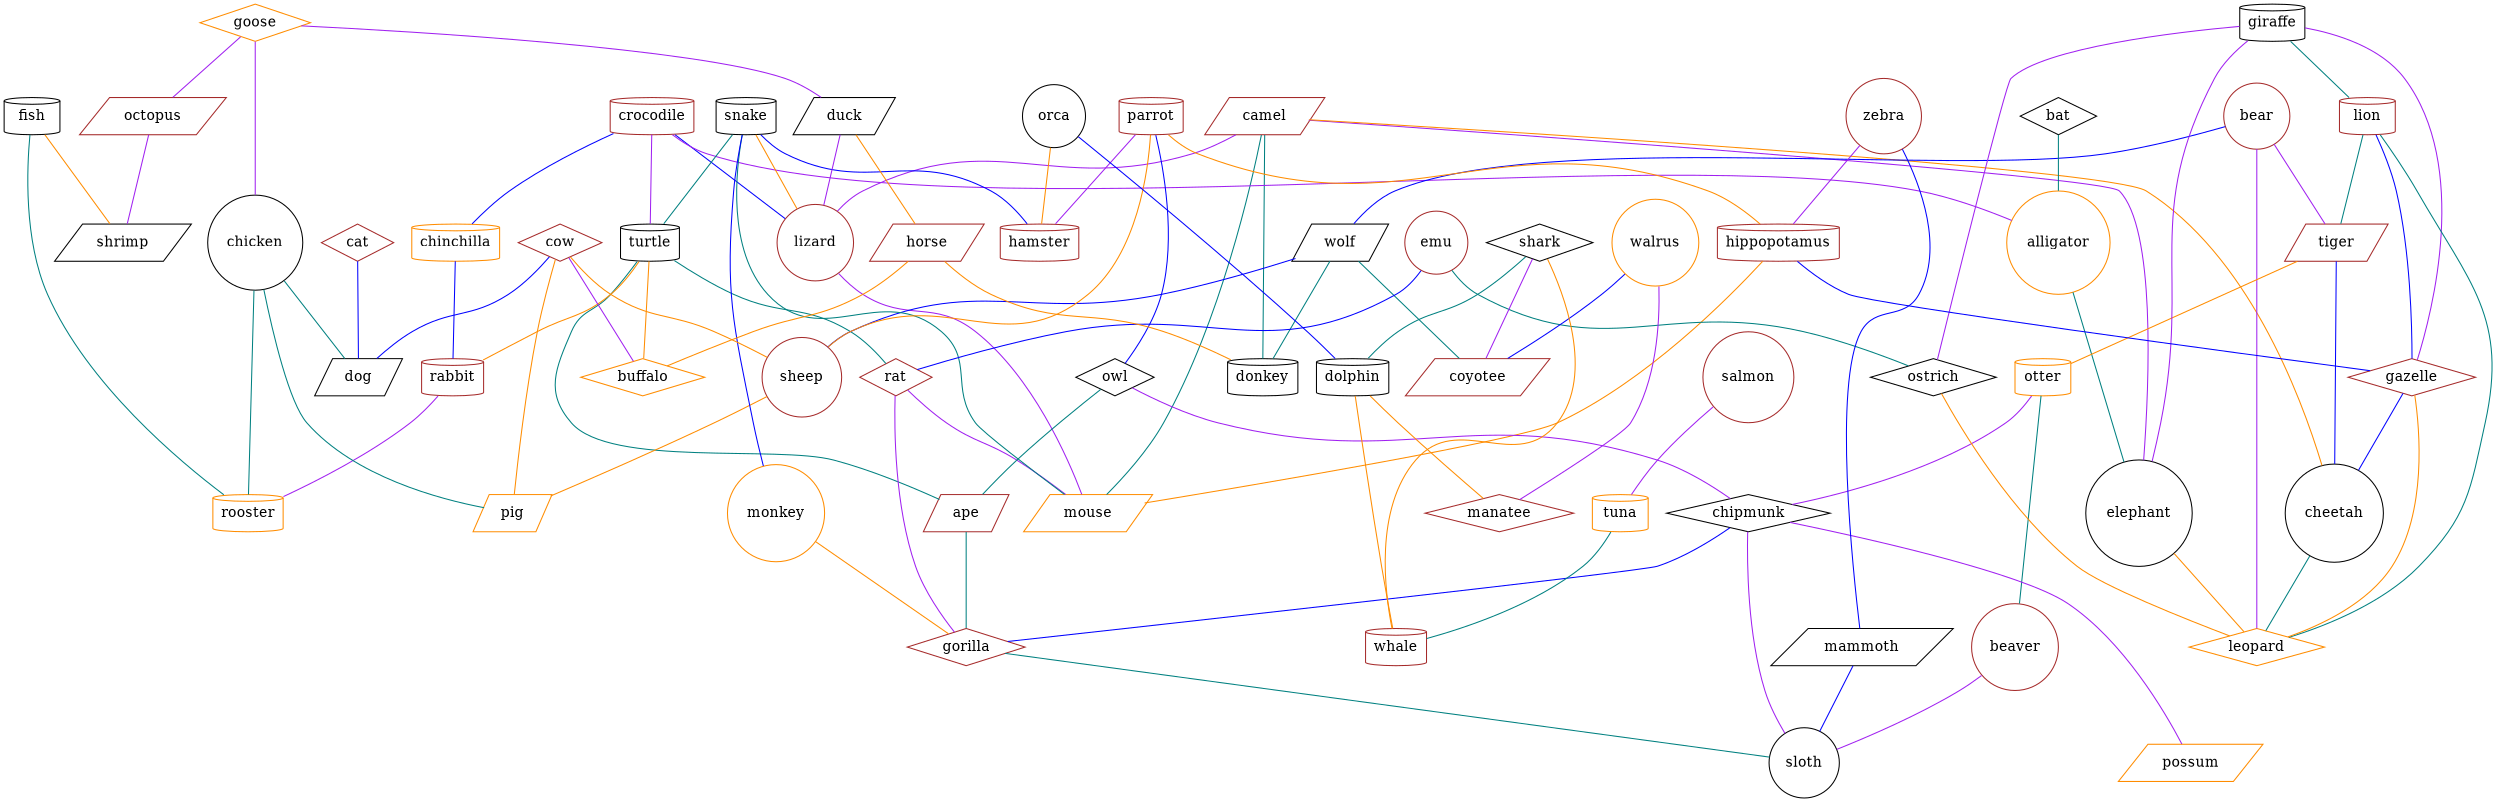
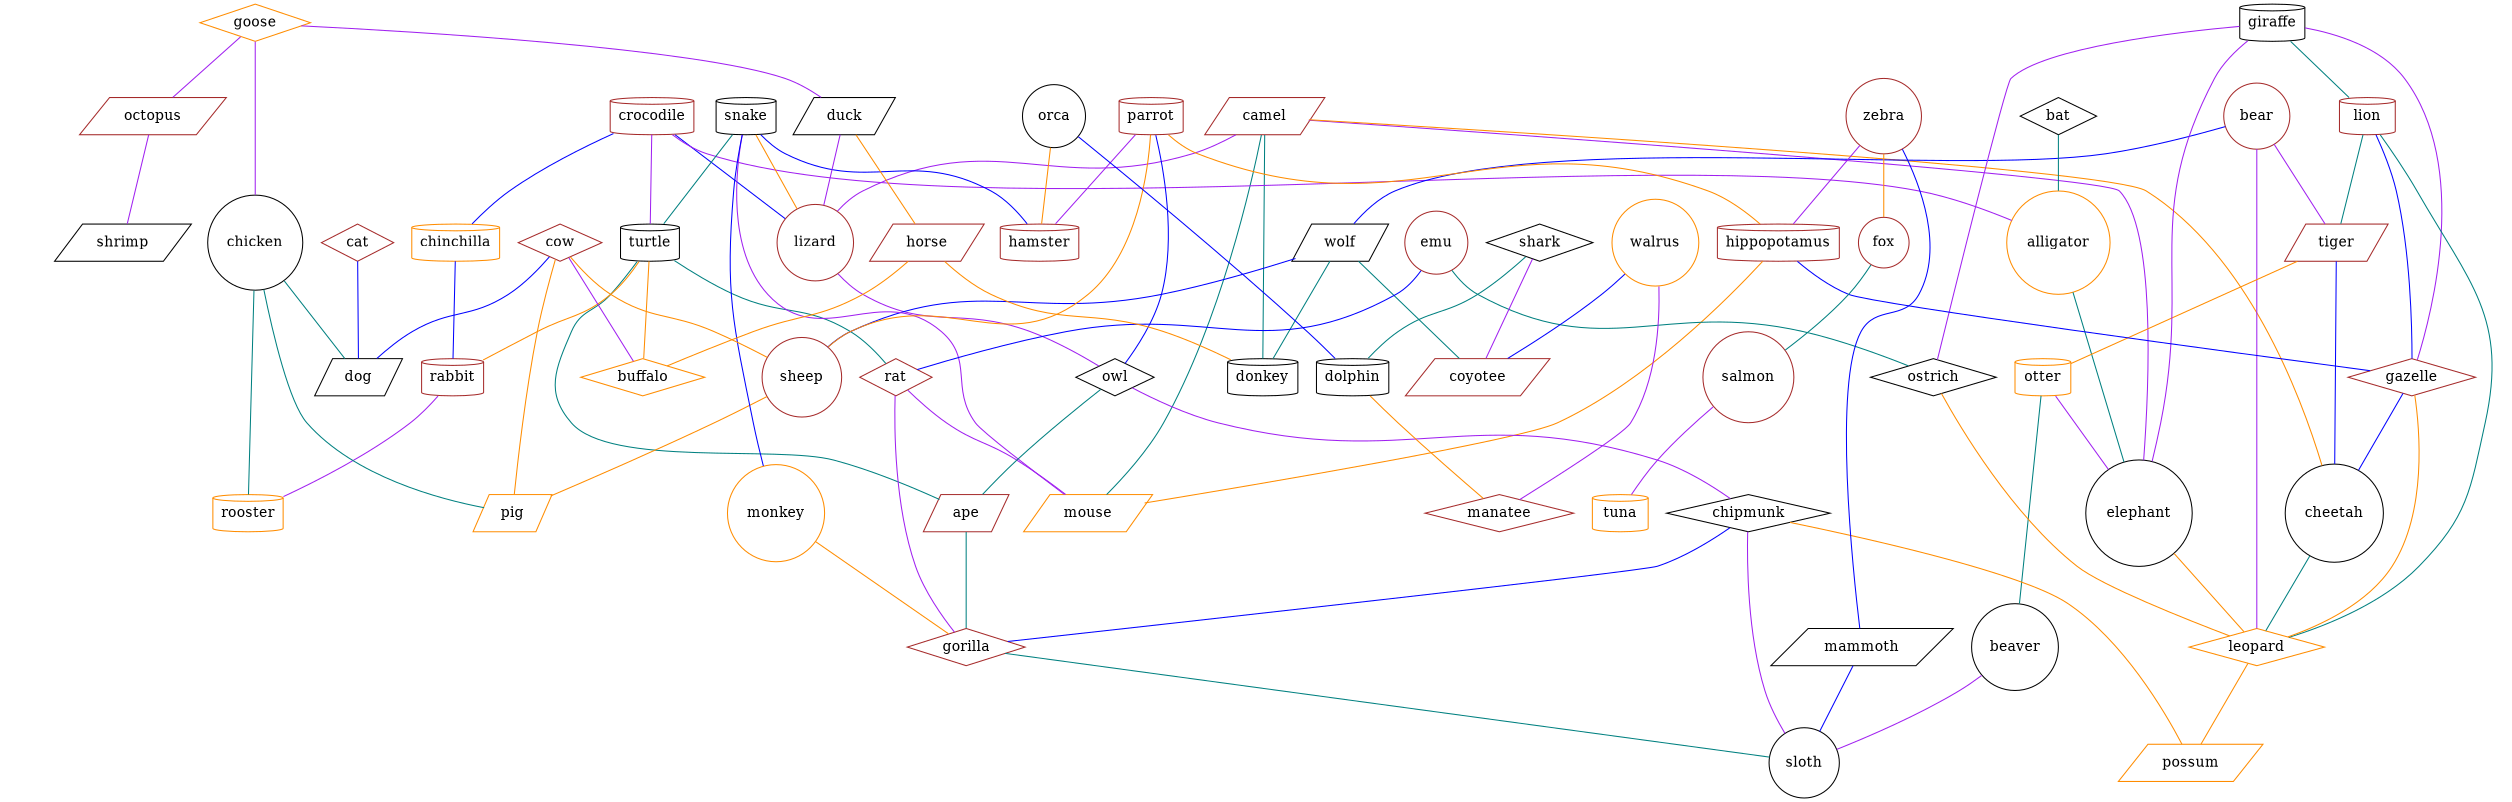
node "fish": removed
node "fox": added
edge "snake" -- "mouse": color teal -> purple
edge "lizard" -- "mouse": now "lizard" -- "owl"
edge "otter" -- "chipmunk": now "otter" -- "elephant"
edge "chipmunk" -- "possum": color purple -> darkorange
node "whale": removed
node "beaver": color brown -> black
edge "leopard" -- "possum": added
